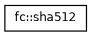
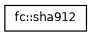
node "fc::sha512": label "fc::sha512" -> "fc::sha912"
